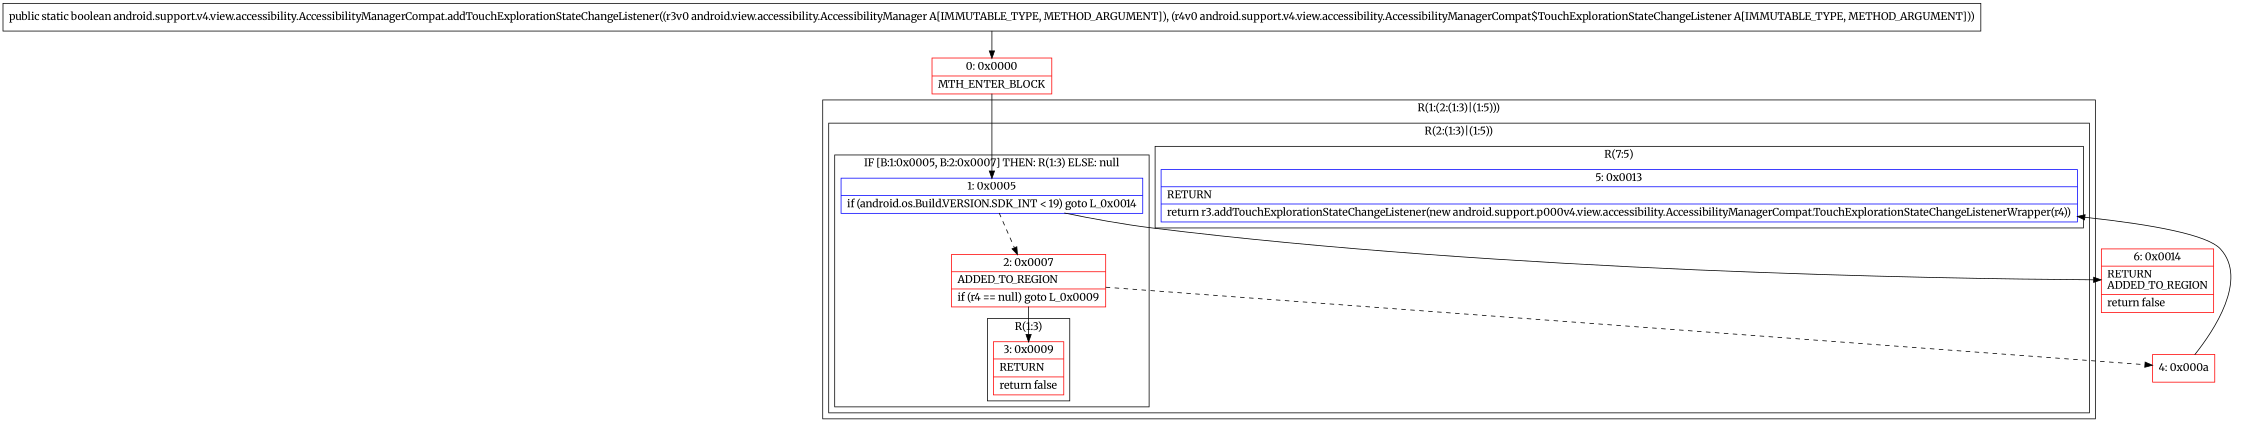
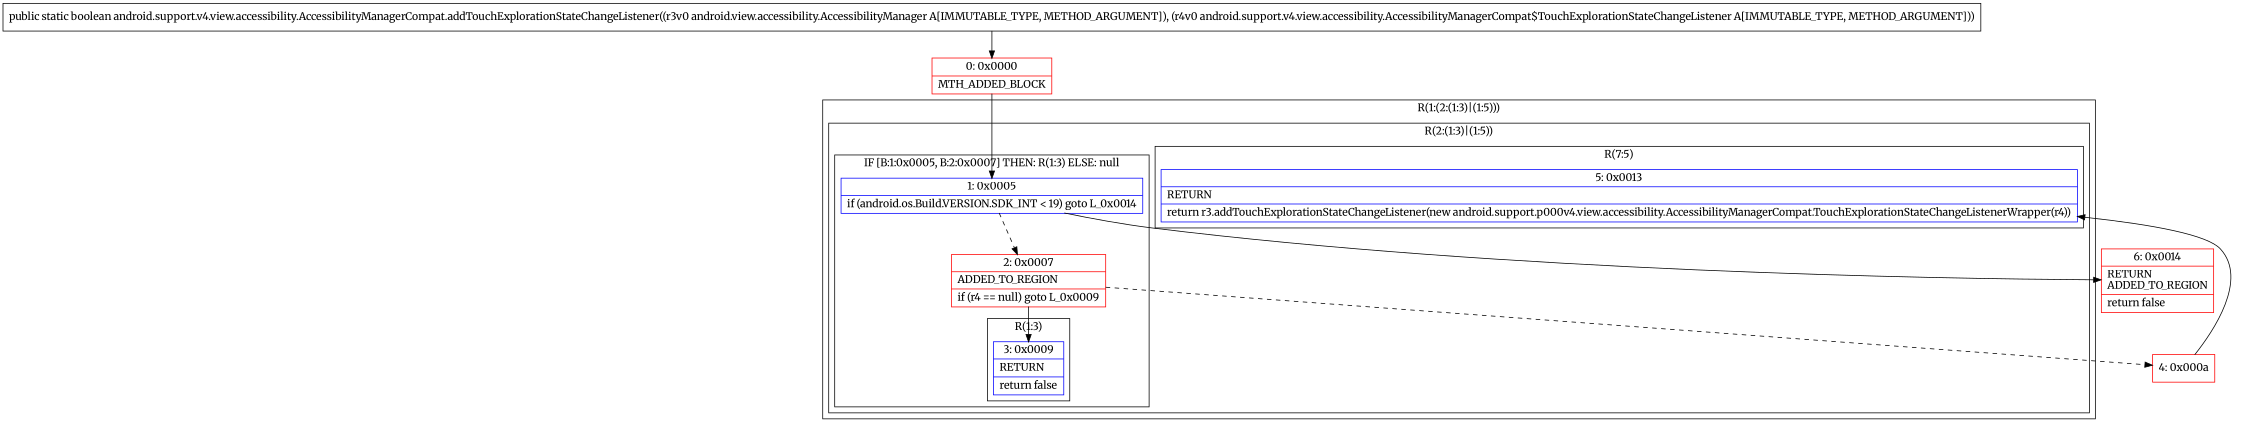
node "0: 0x0000": text "MTH_ENTER_BLOCK" -> "MTH_ADDED_BLOCK"
node "3: 0x0009": color red -> blue
